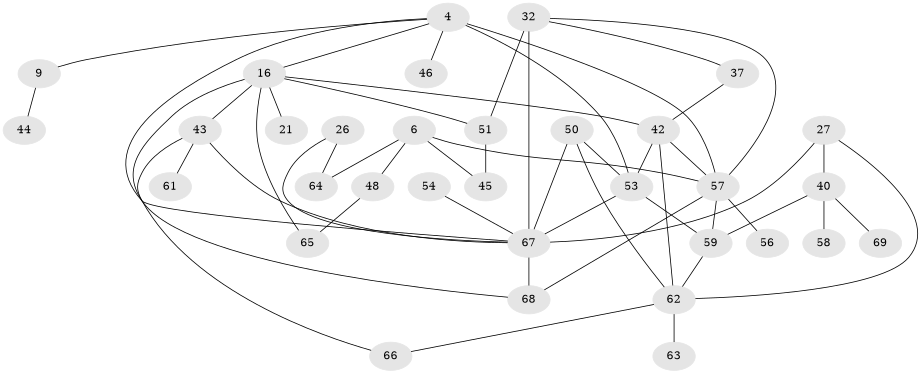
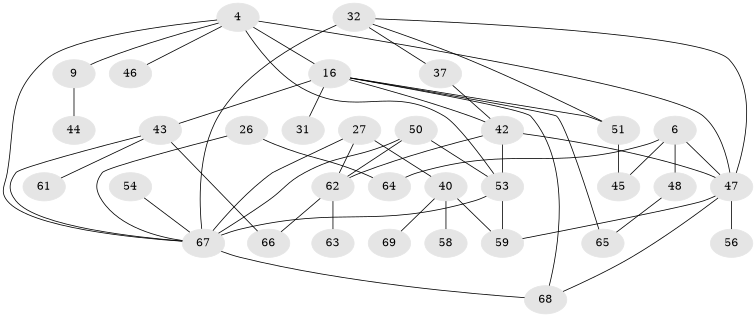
node "21": label "21" -> "31"
node "57": label "57" -> "47"
edge "59" -- "62": removed
